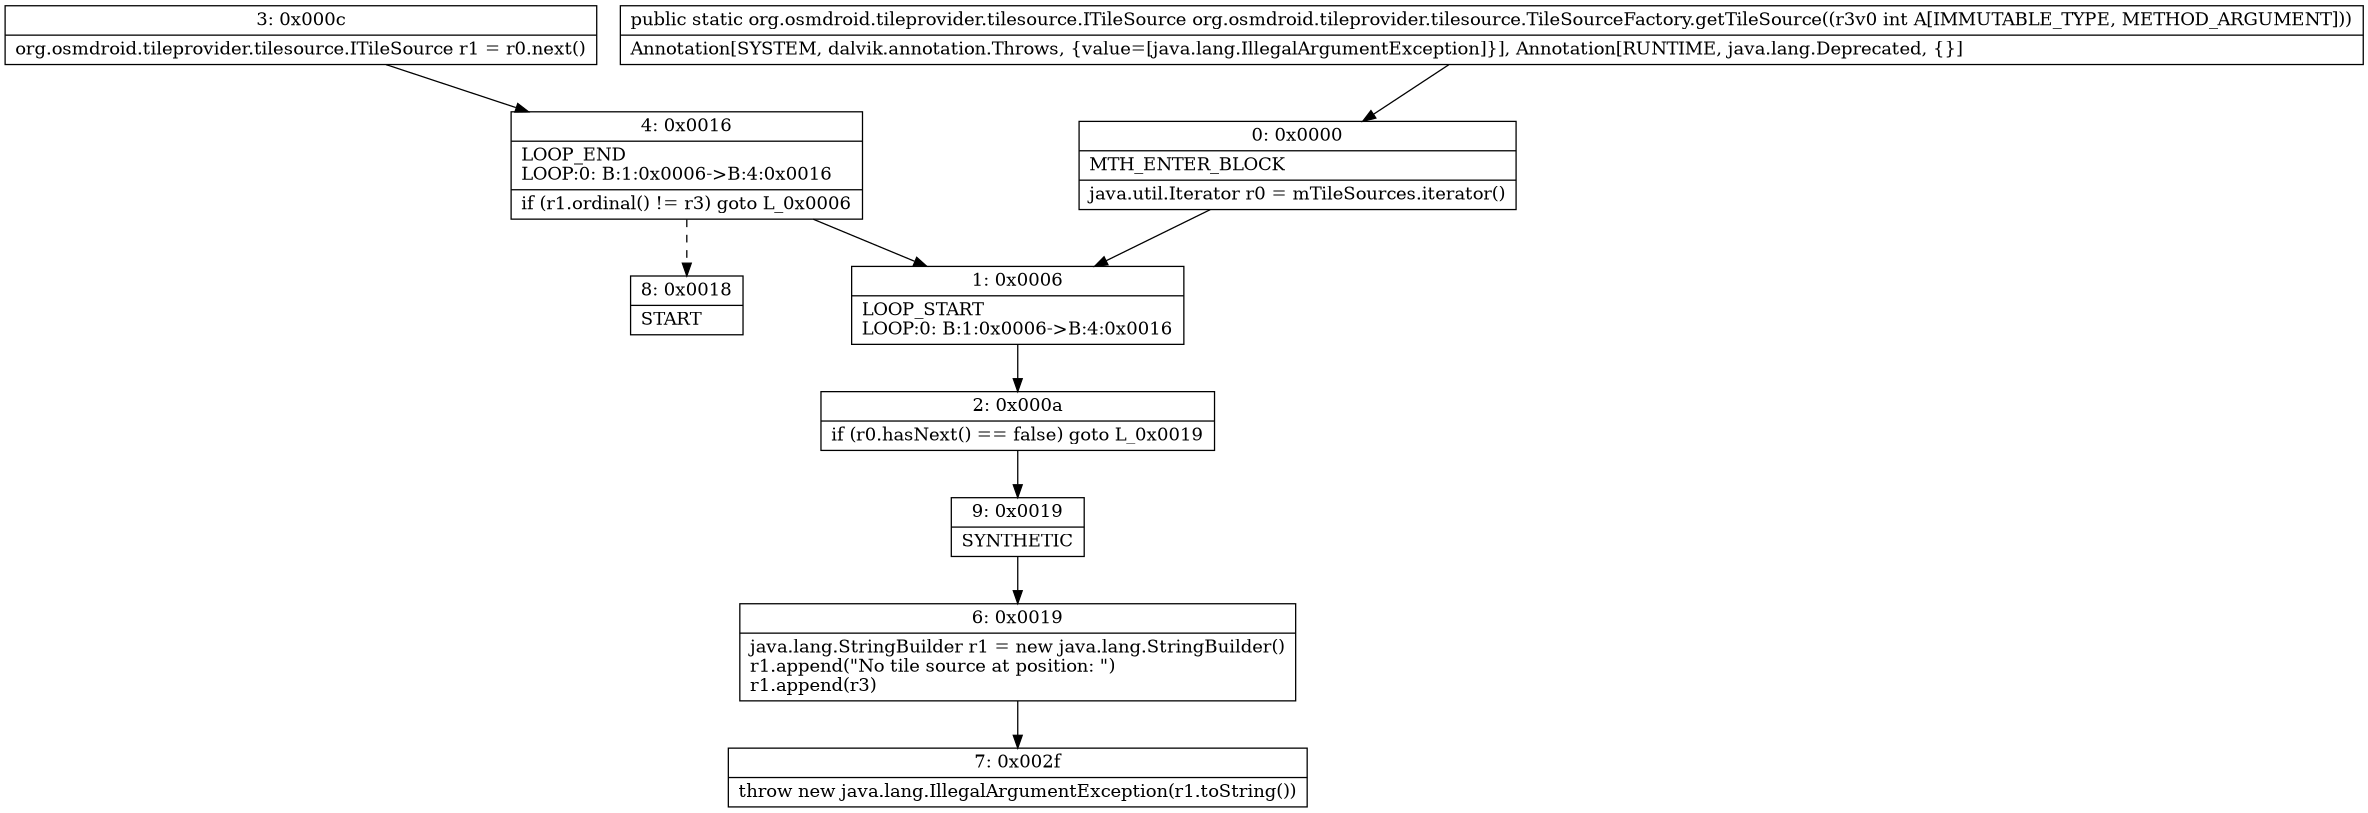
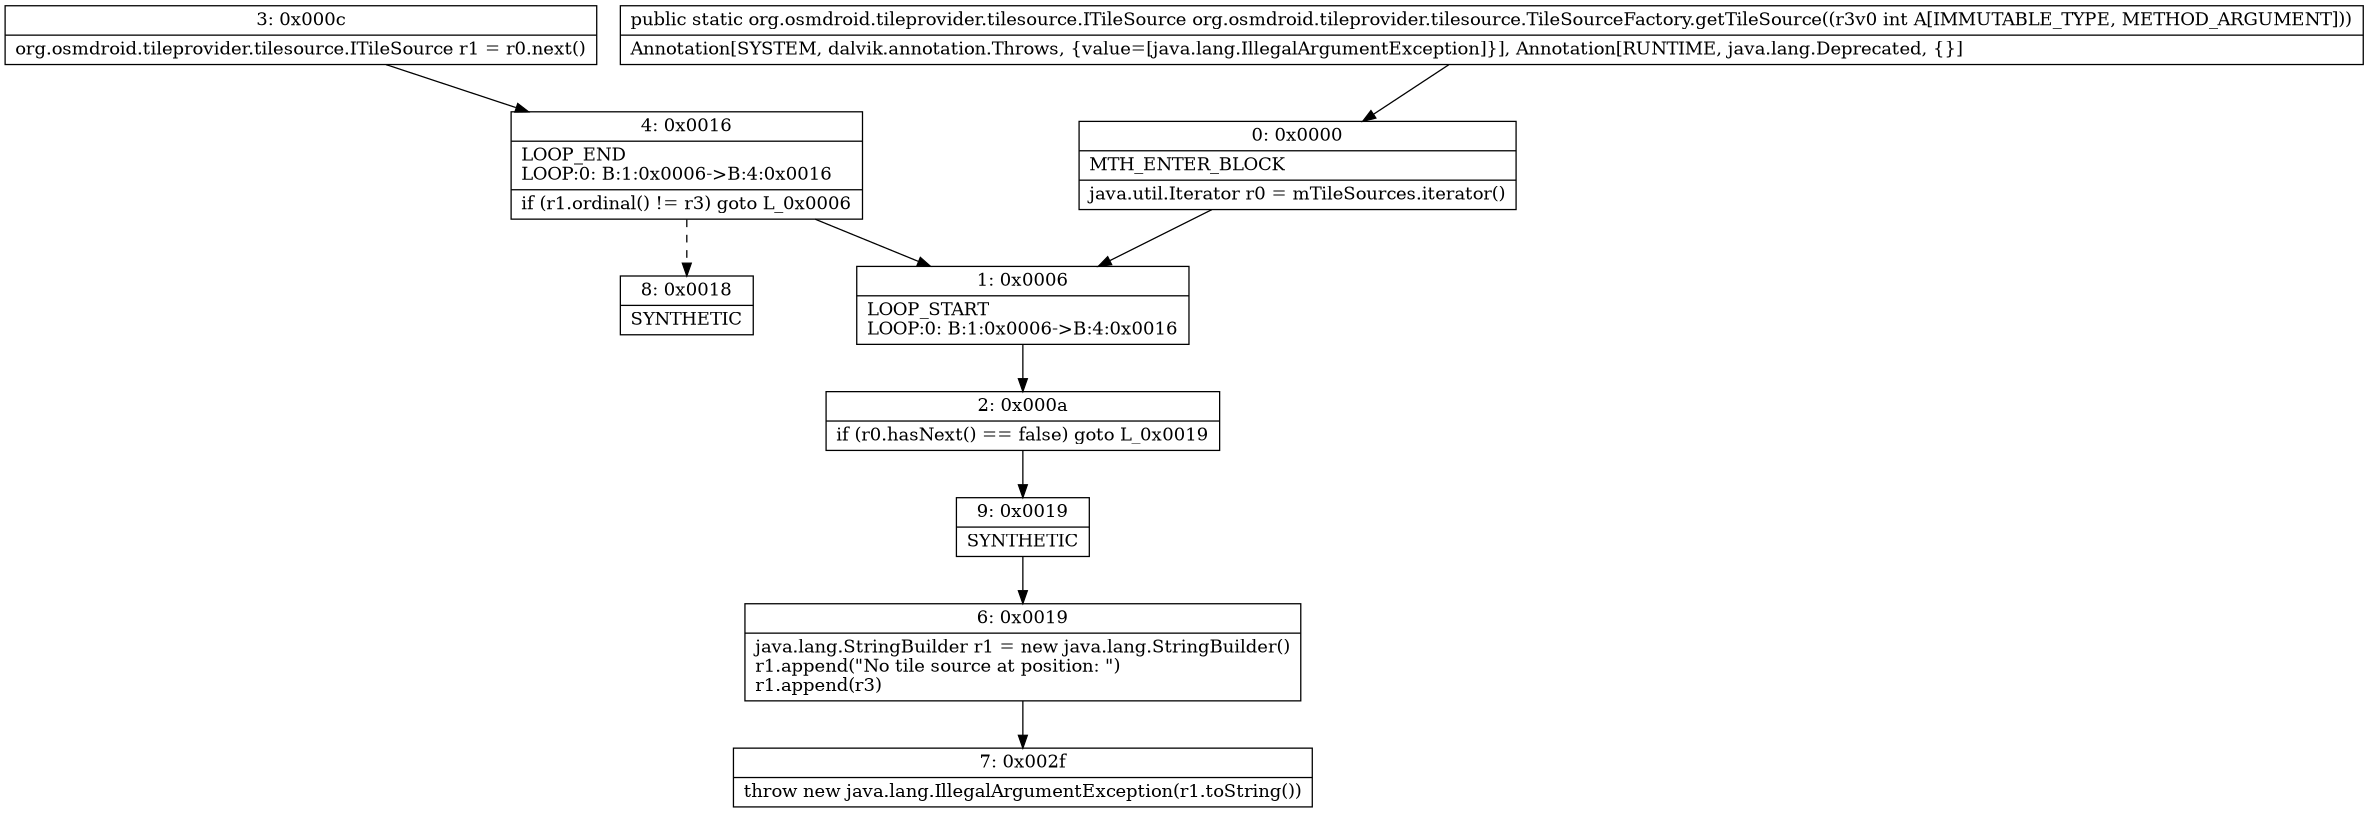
node "8: 0x0018": text "START" -> "SYNTHETIC"
